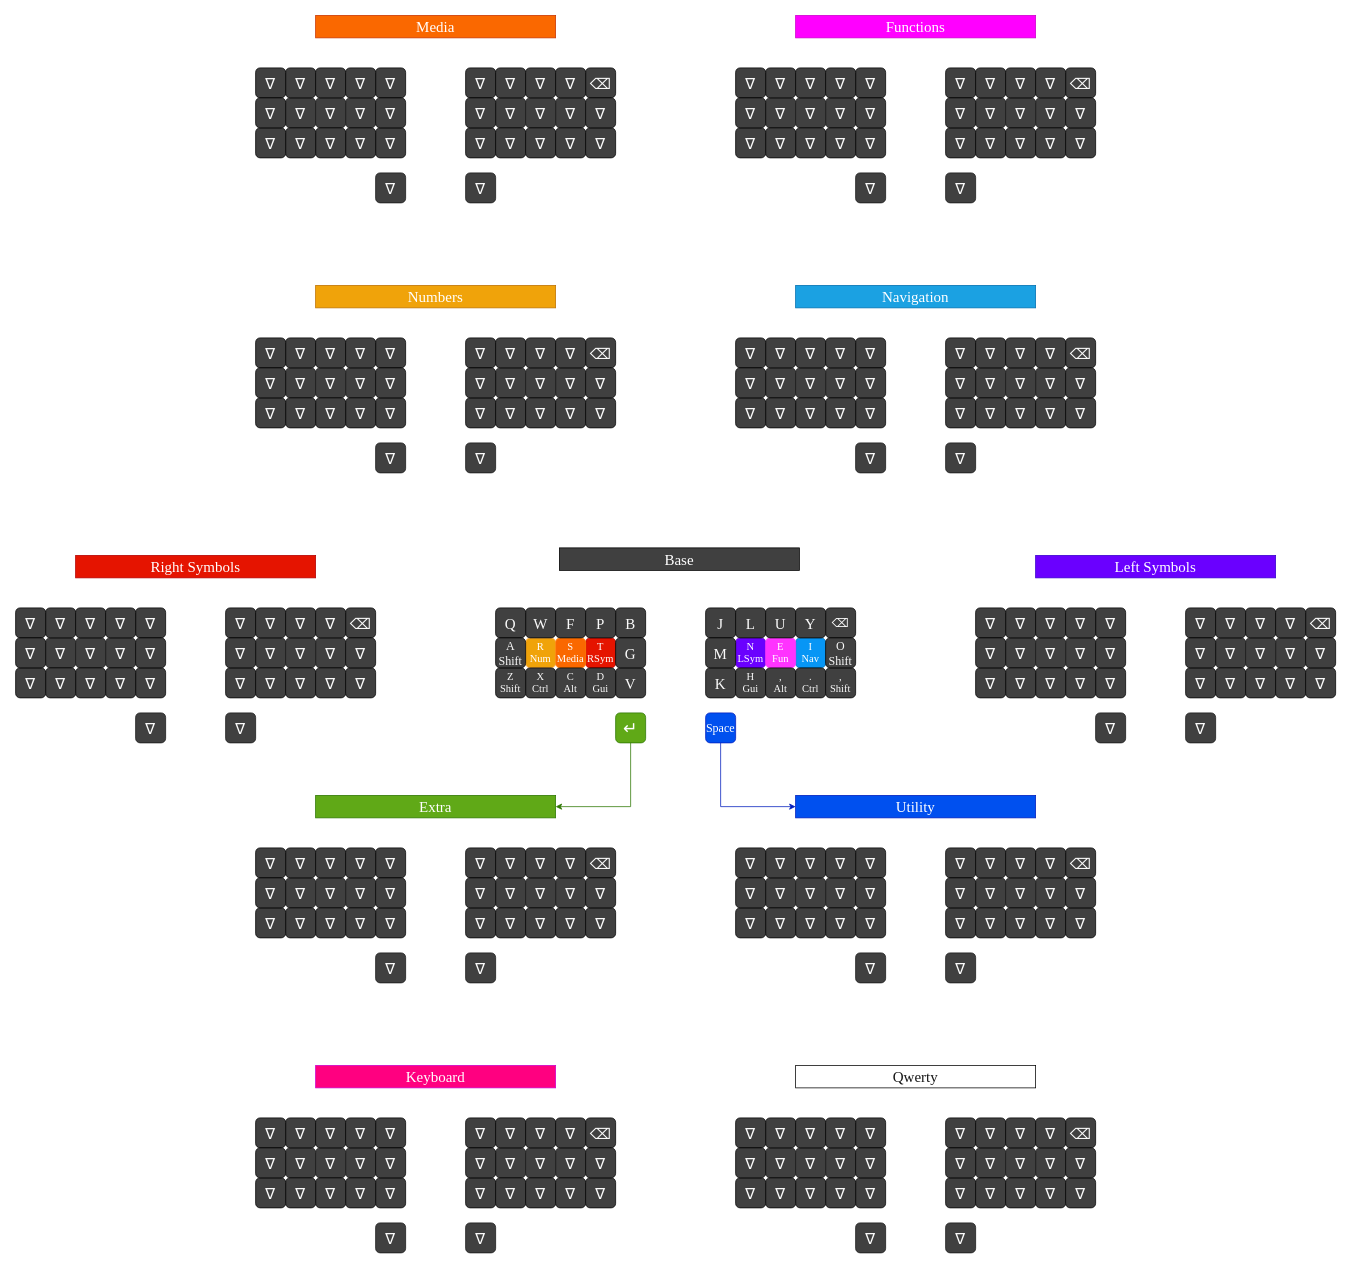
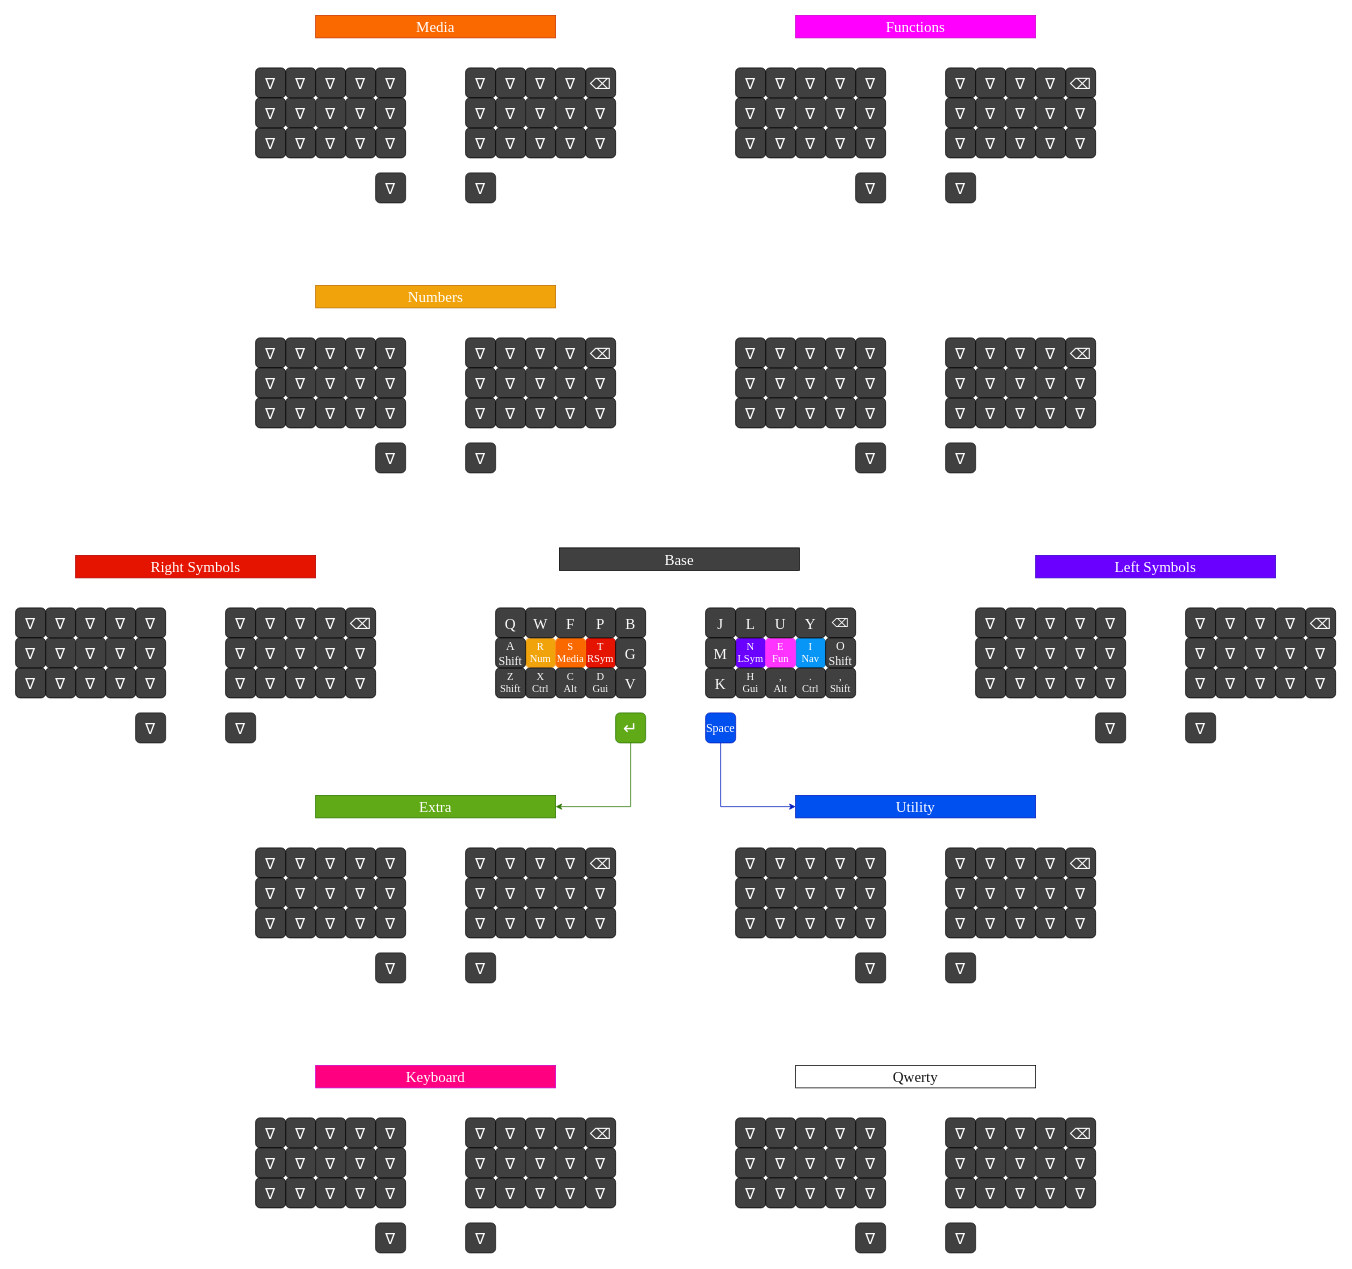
node "Navigation": removed
